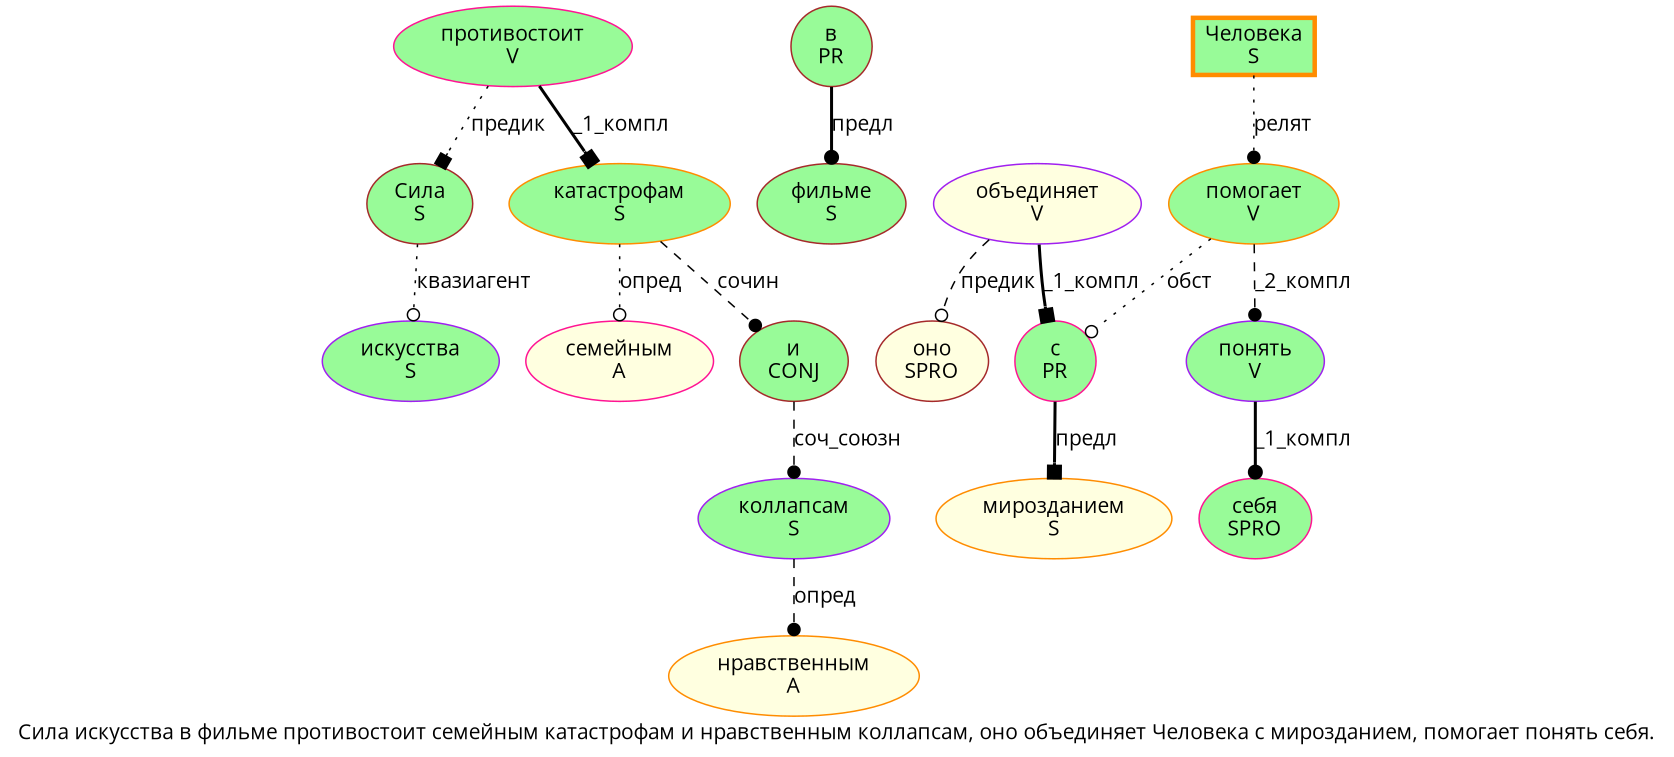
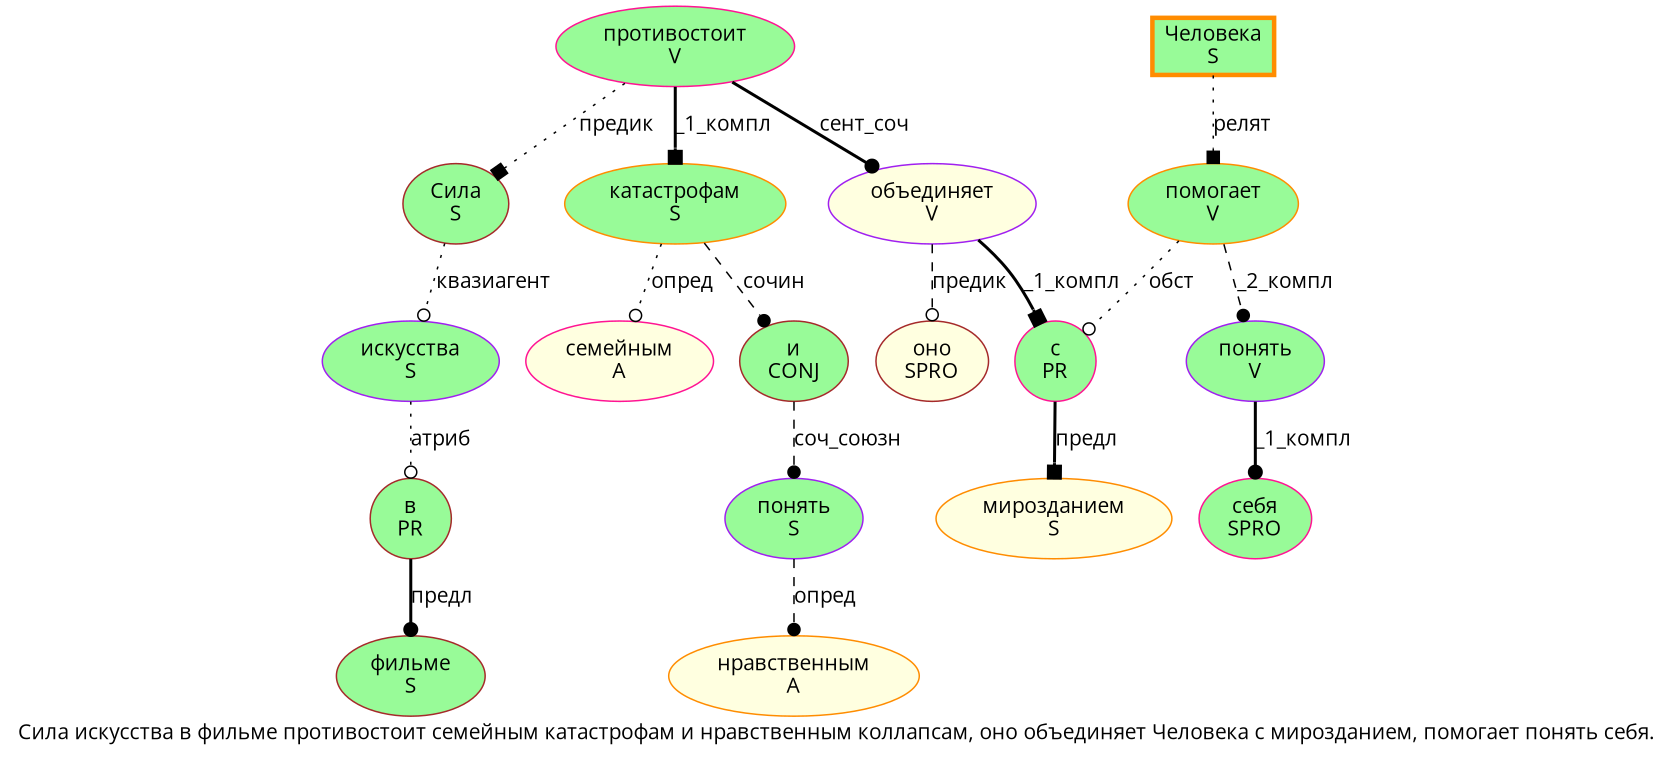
edge "Человека S" -> "помогает V": arrowhead dot -> box
edge "противостоит V" -> "объединяет V": added, label "сент_соч"
edge "искусства S" -> "в PR": added, label "атриб"
node "коллапсам S": label "коллапсам S" -> "понять S"
